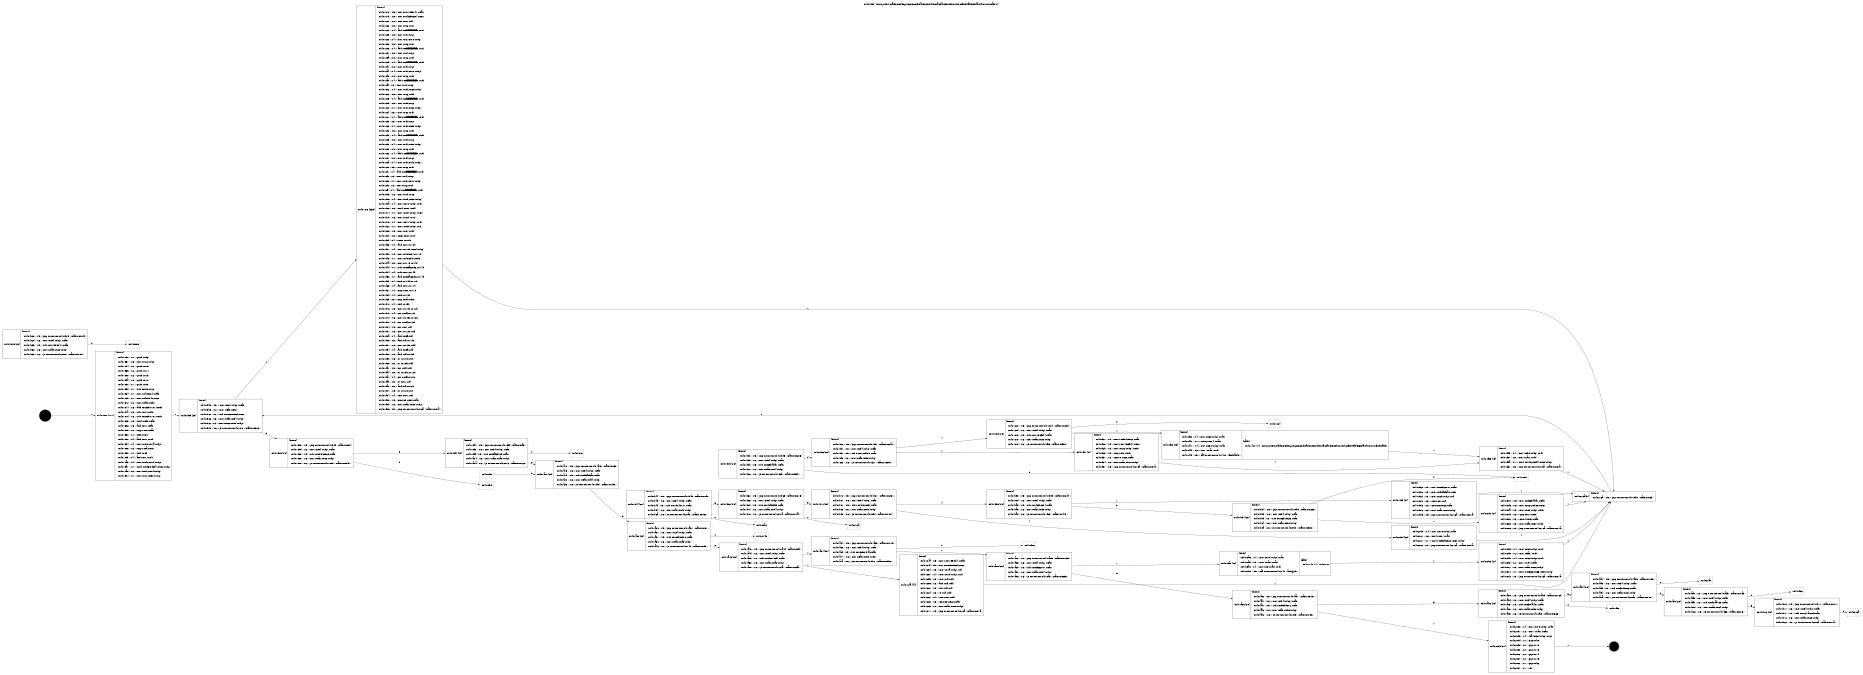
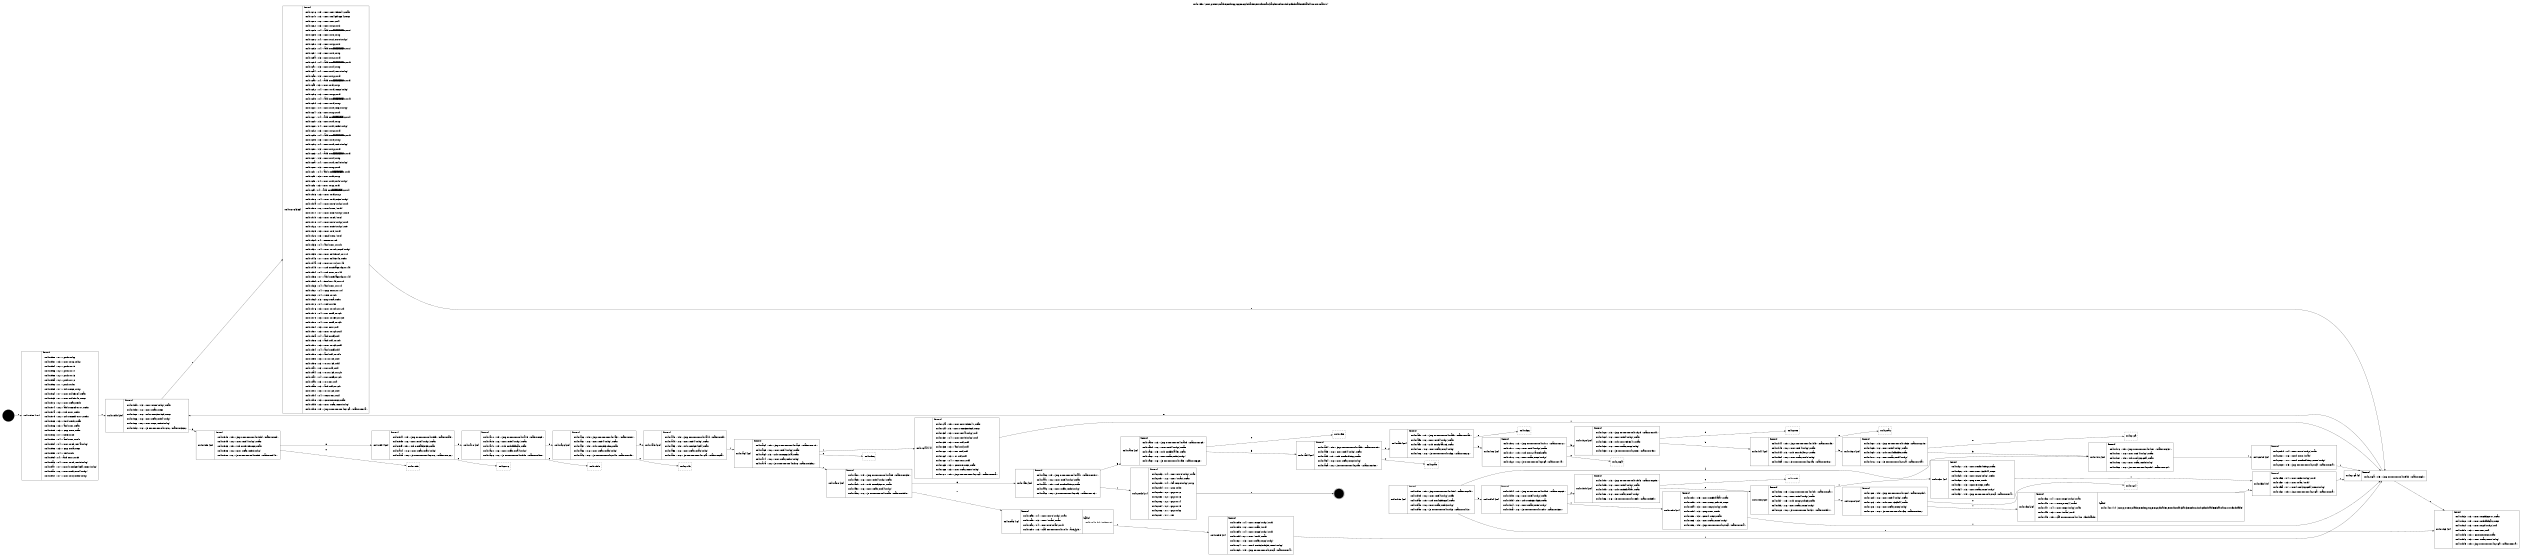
edge "0x401b0c [28]" -> "0x401b28 [28]": added, label "5"
edge "0x401b28 [28]" -> "0x401b44 [28]": added, label "5"
edge "0x401dde" -> "0x401a10 [28]": reversed
edge "0x401bb4 [28]" -> "0x401eeb": now "0x401bb4 [28]" -> "0x401bd0 [28]"
edge "0x401dc3 [27]" -> "0x40216a [5]": reversed
edge "0x401b7c [28]" -> "0x401b98 [28]": reversed
edge "0x401a48 [28]" -> "0x401c4a [44]": now "0x401a64 [28]" -> "0x401c4a [44]"
